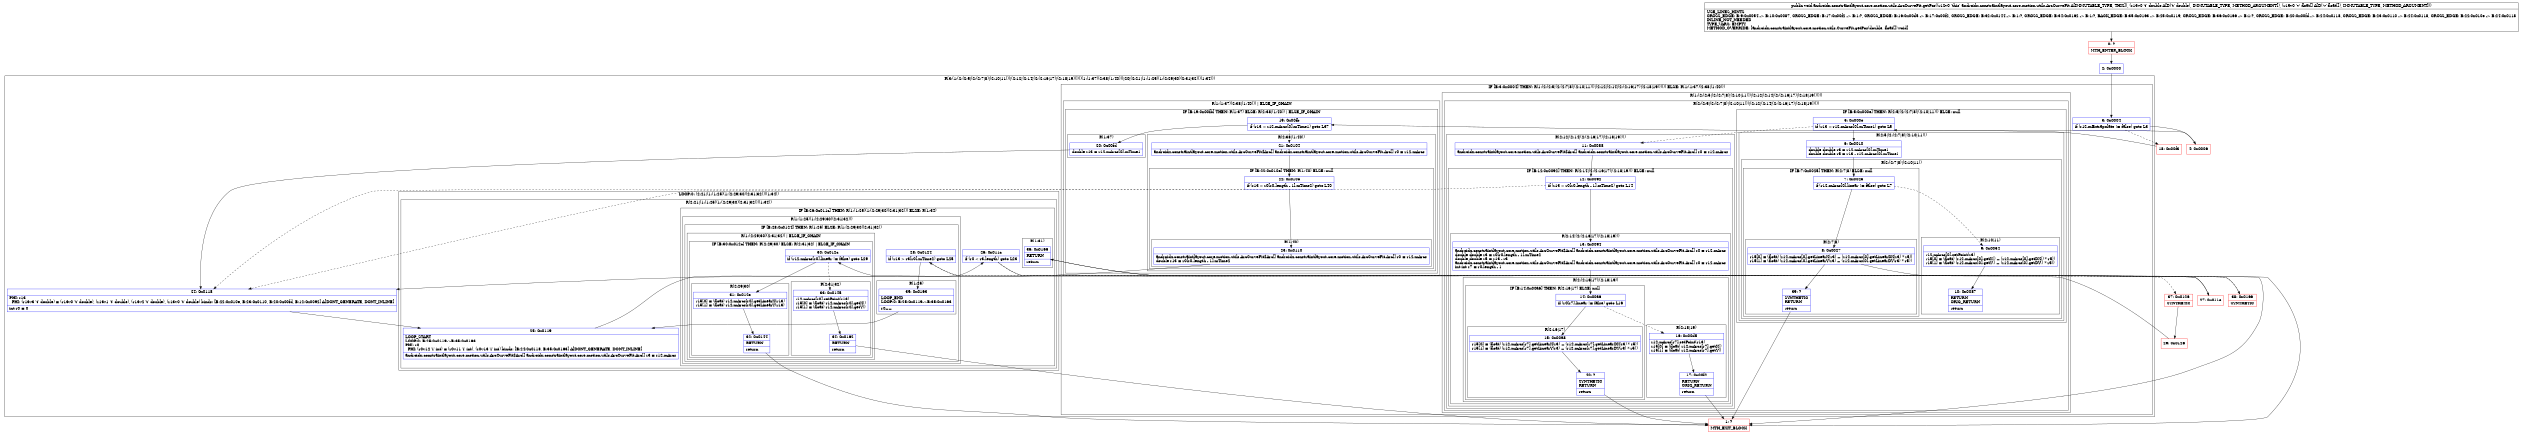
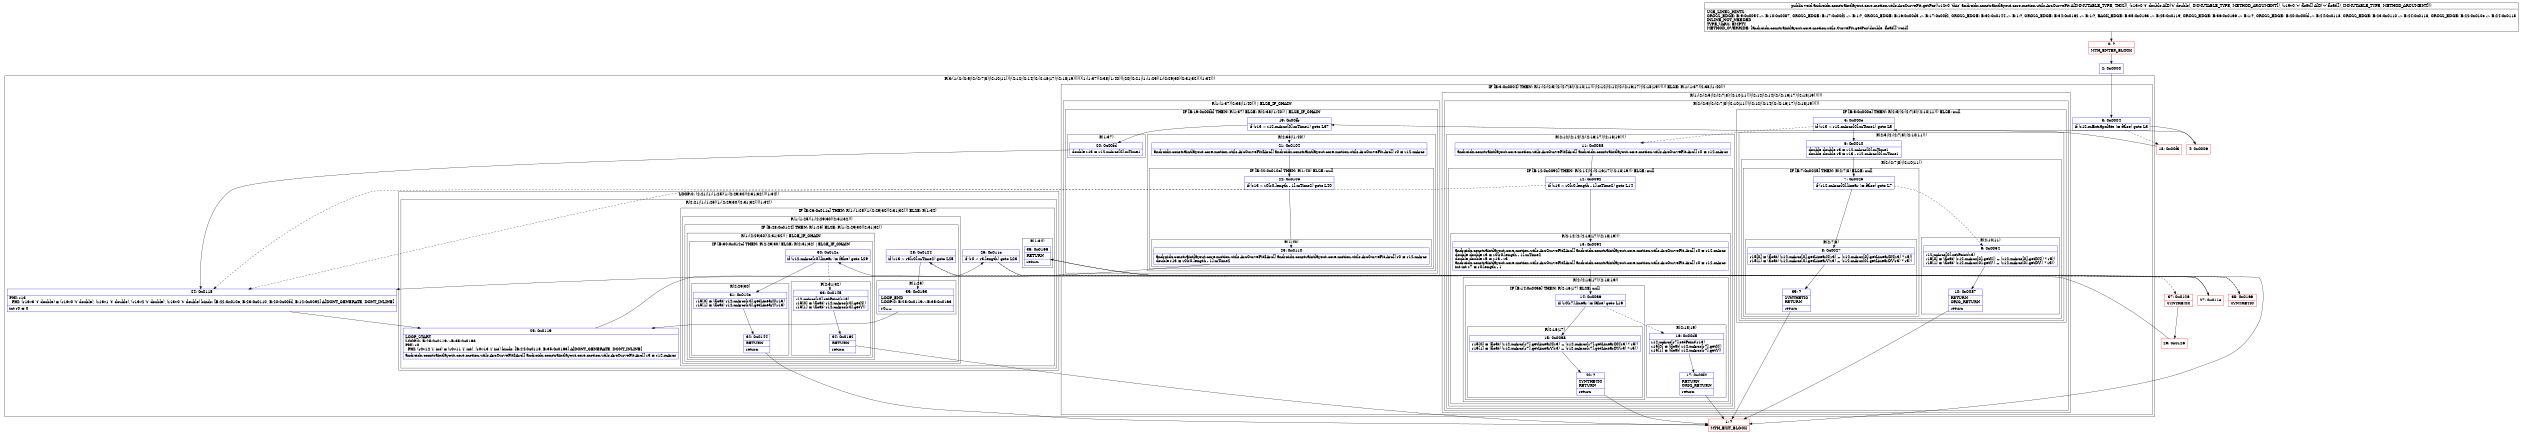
cluster "R(1:31)": label "R(1:31)" -> "R(1:34)"
edge "8: 0x0027" -> "1: ?": now "10: 0x0087" -> "1: ?"
